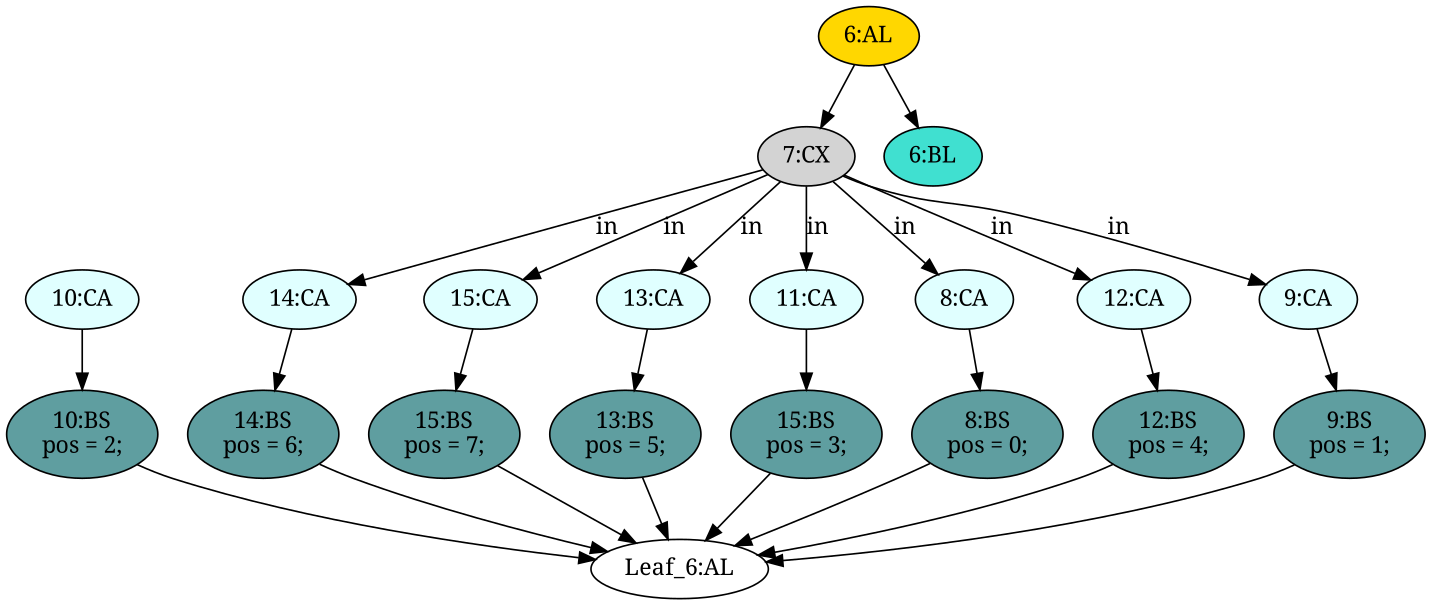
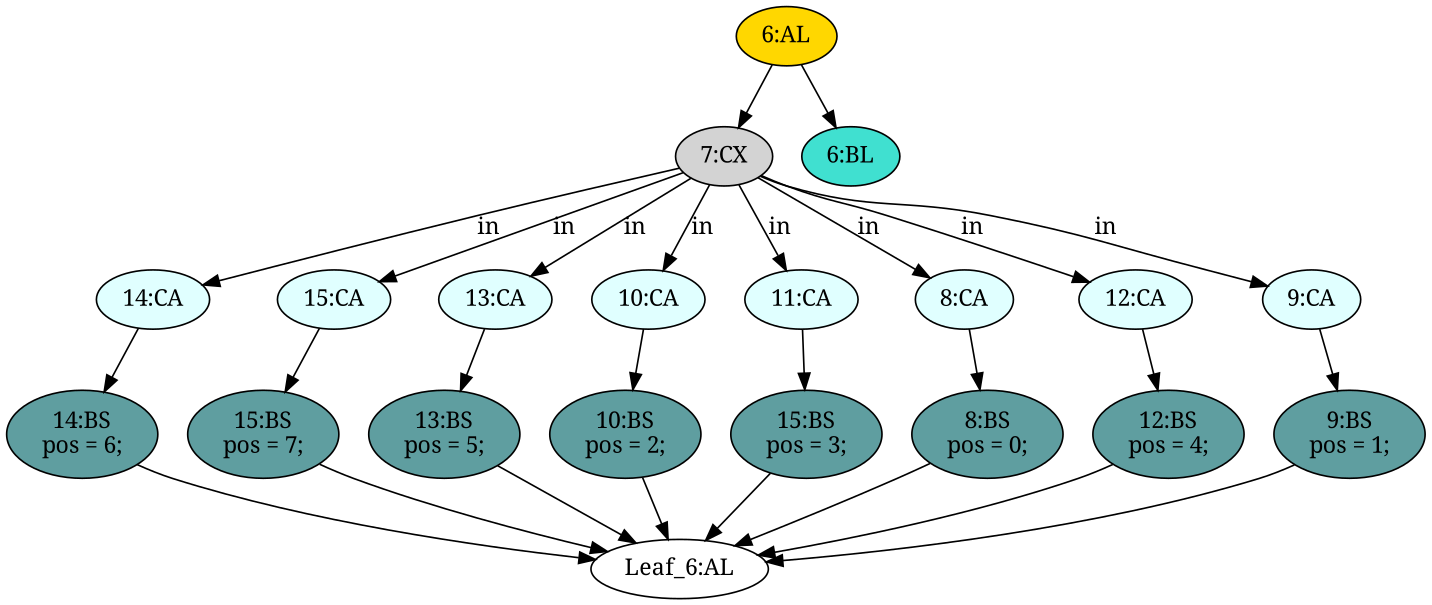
edge "7:CX" -> "10:CA": added, label "in"
